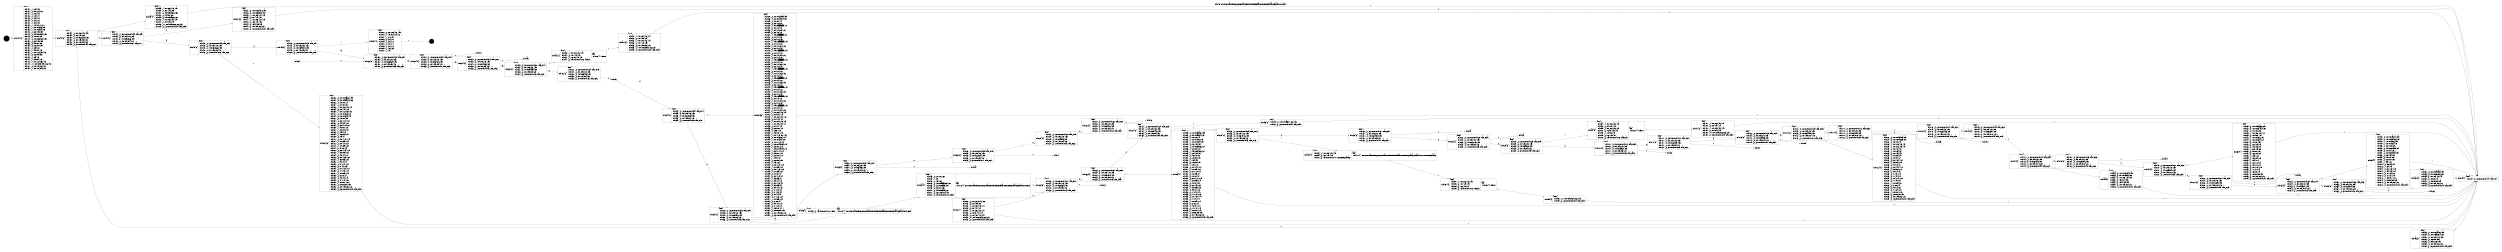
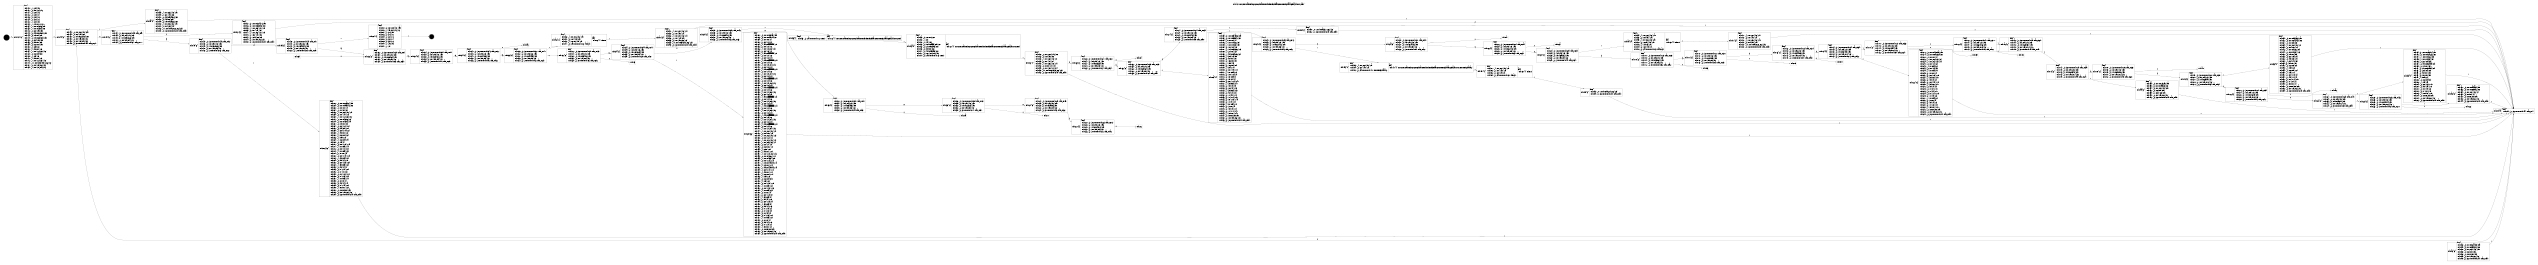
node "0x401d1c": removed
edge "0x401cf8" -> "0x401594 [28]": now "0x401578 [28]" -> "0x401594 [28]"
edge "0x401b5a [40]" -> "0x40163c [28]": now "0x401b5a [40]" -> "0x401b82 [41]"
